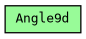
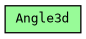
node "Angle9d": label "Angle9d" -> "Angle3d"
